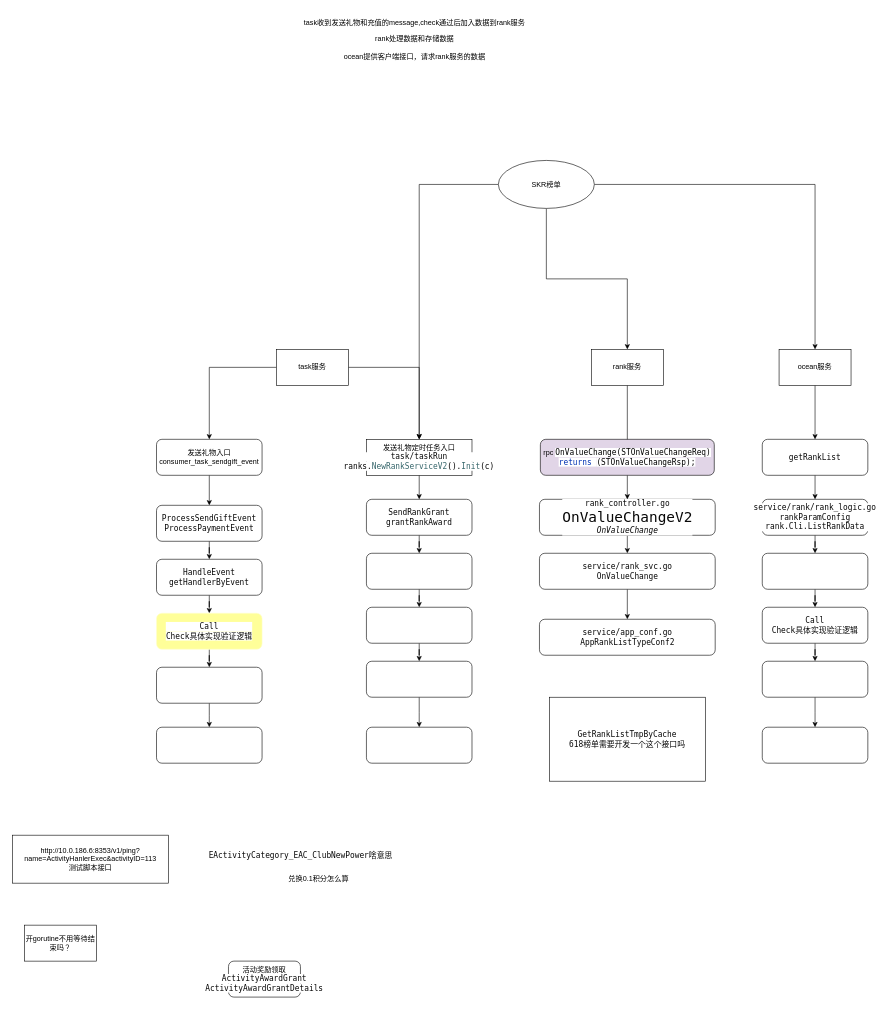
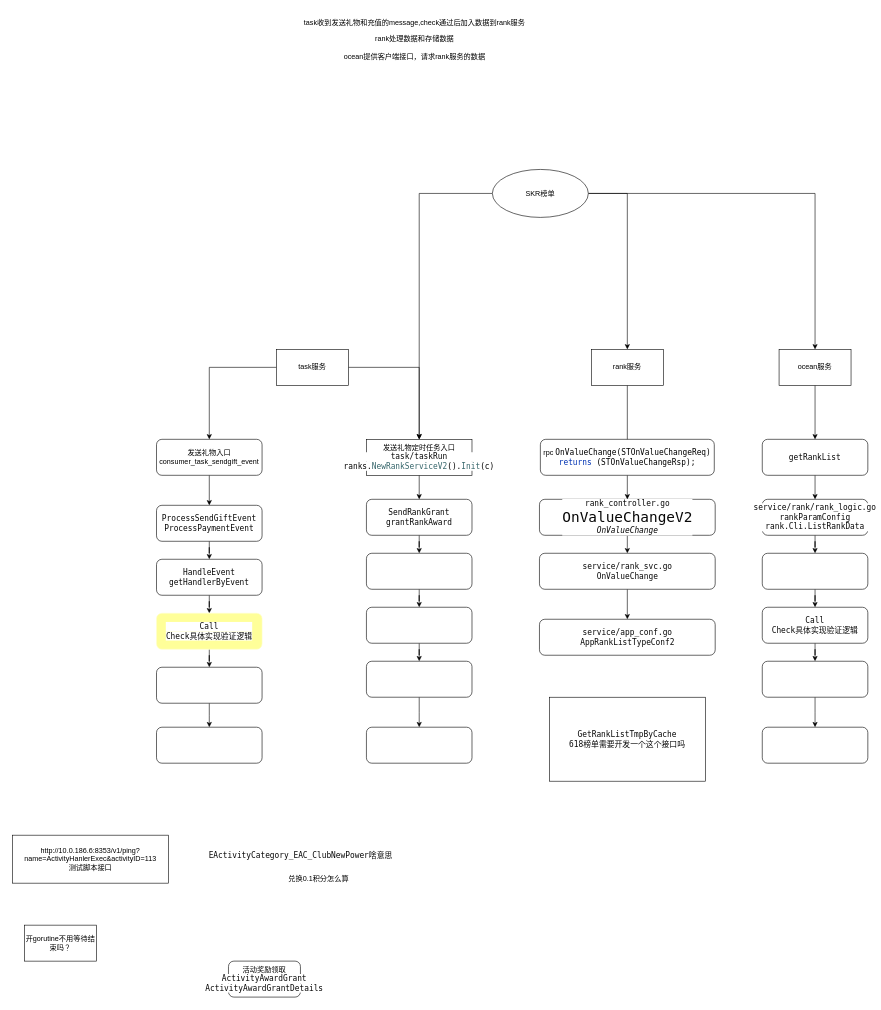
node "SKR榜单": moved (546, 185) -> (540, 194)
node "rpc OnValueChange(STOnValueChangeReq) returns (STOnValueChangeRsp);": fillcolor #e1d5e7 -> #ffffff
